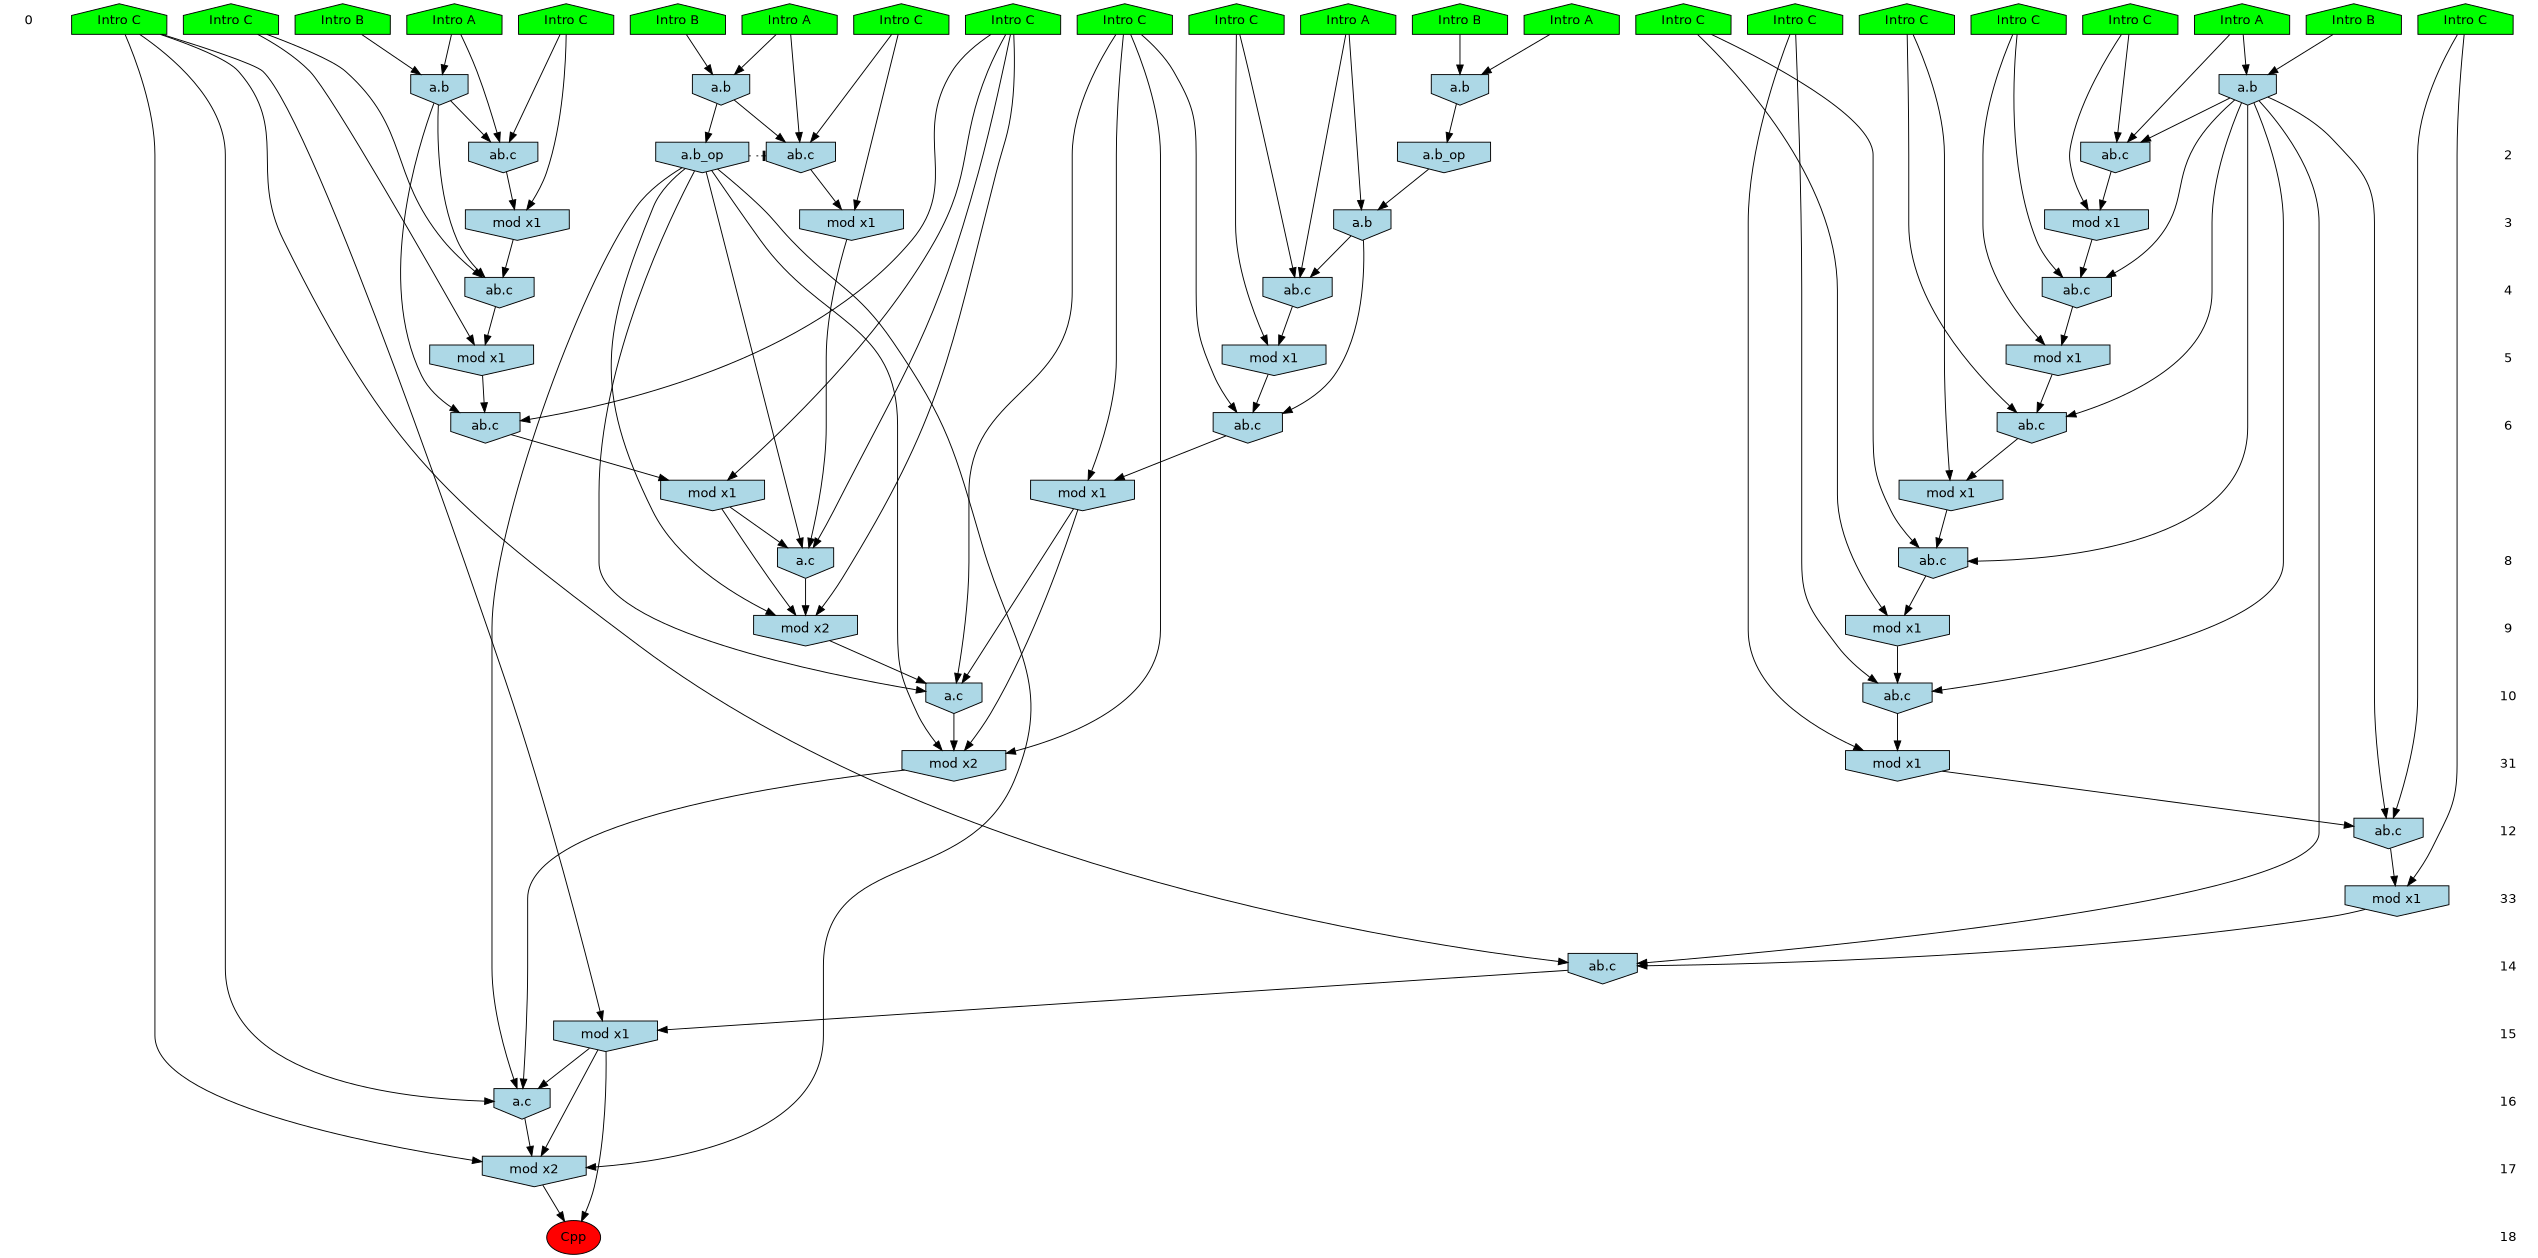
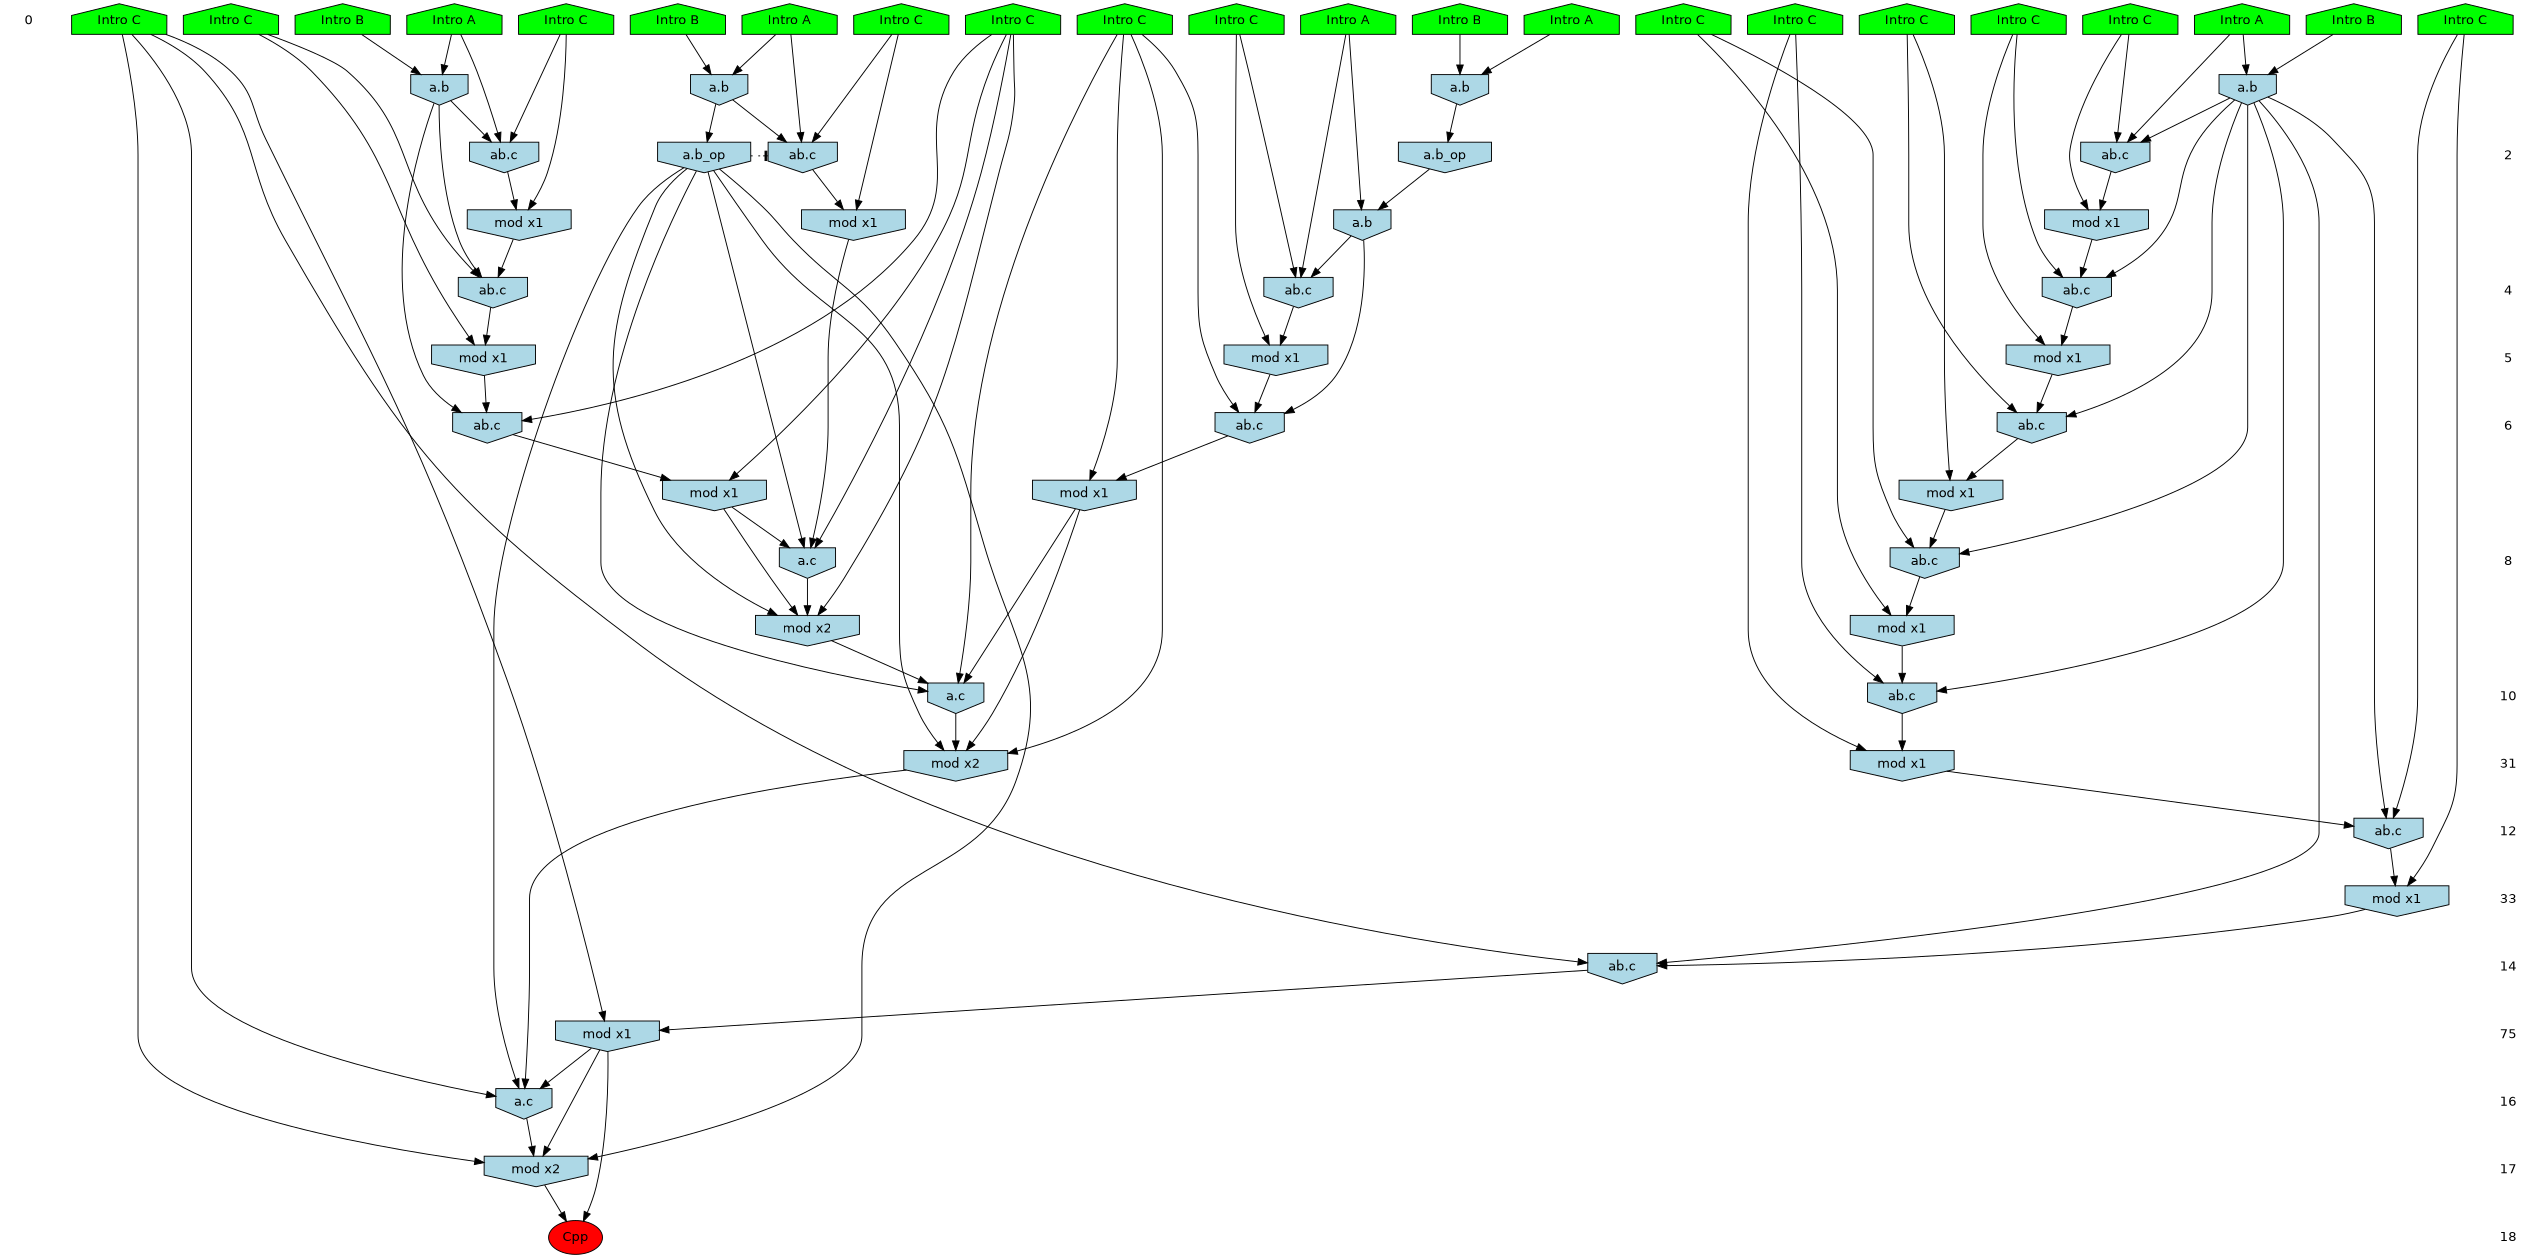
node "3": removed
node "9": removed
node "15": label "15" -> "75"
